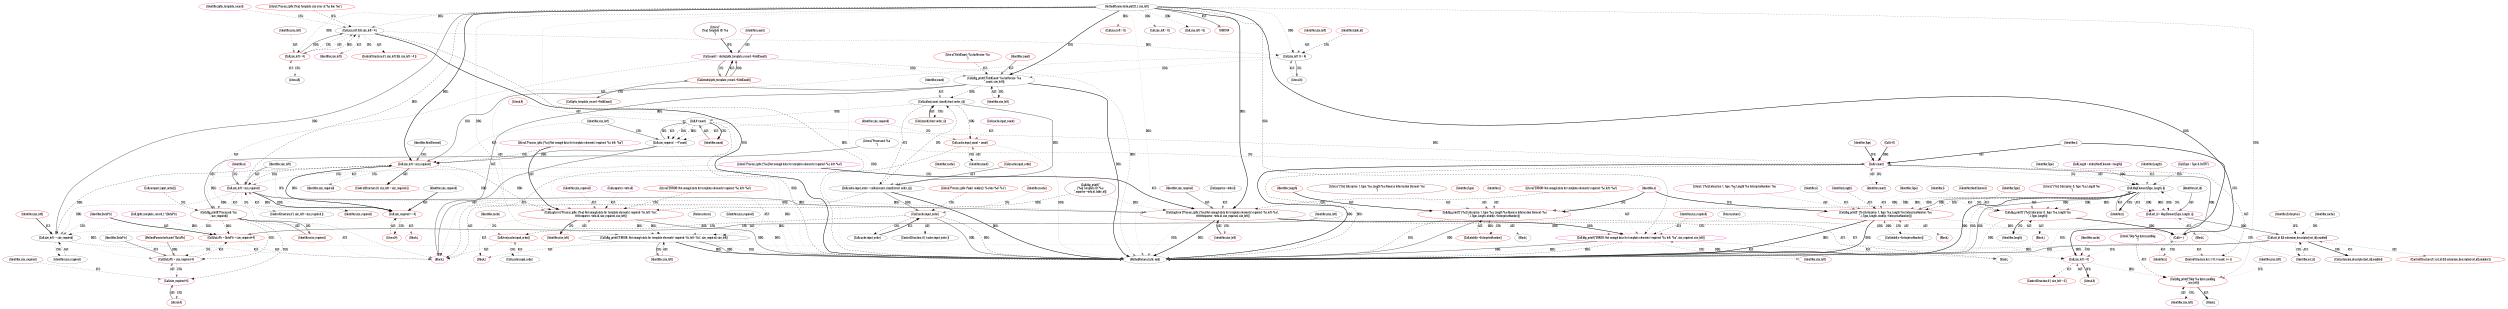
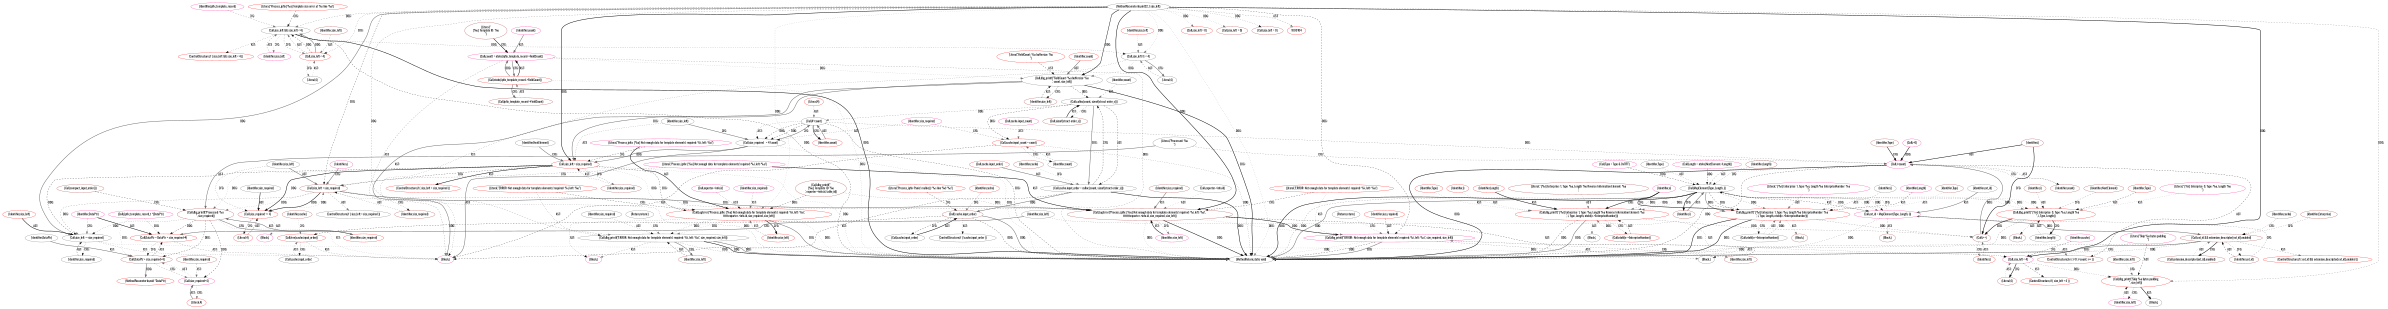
edge "(MethodParameterIn,uint32_t size_left)" -> "(Call,size_left tt-= 4)": color black -> gray40
edge "(MethodParameterIn,uint32_t size_left)" -> "1000104": style bold -> dashed
node "(Identifier,table_id)": removed
edge "(MethodParameterIn,void *DataPtr)" -> "(Call,DataPtr + size_required+4)": reversed
